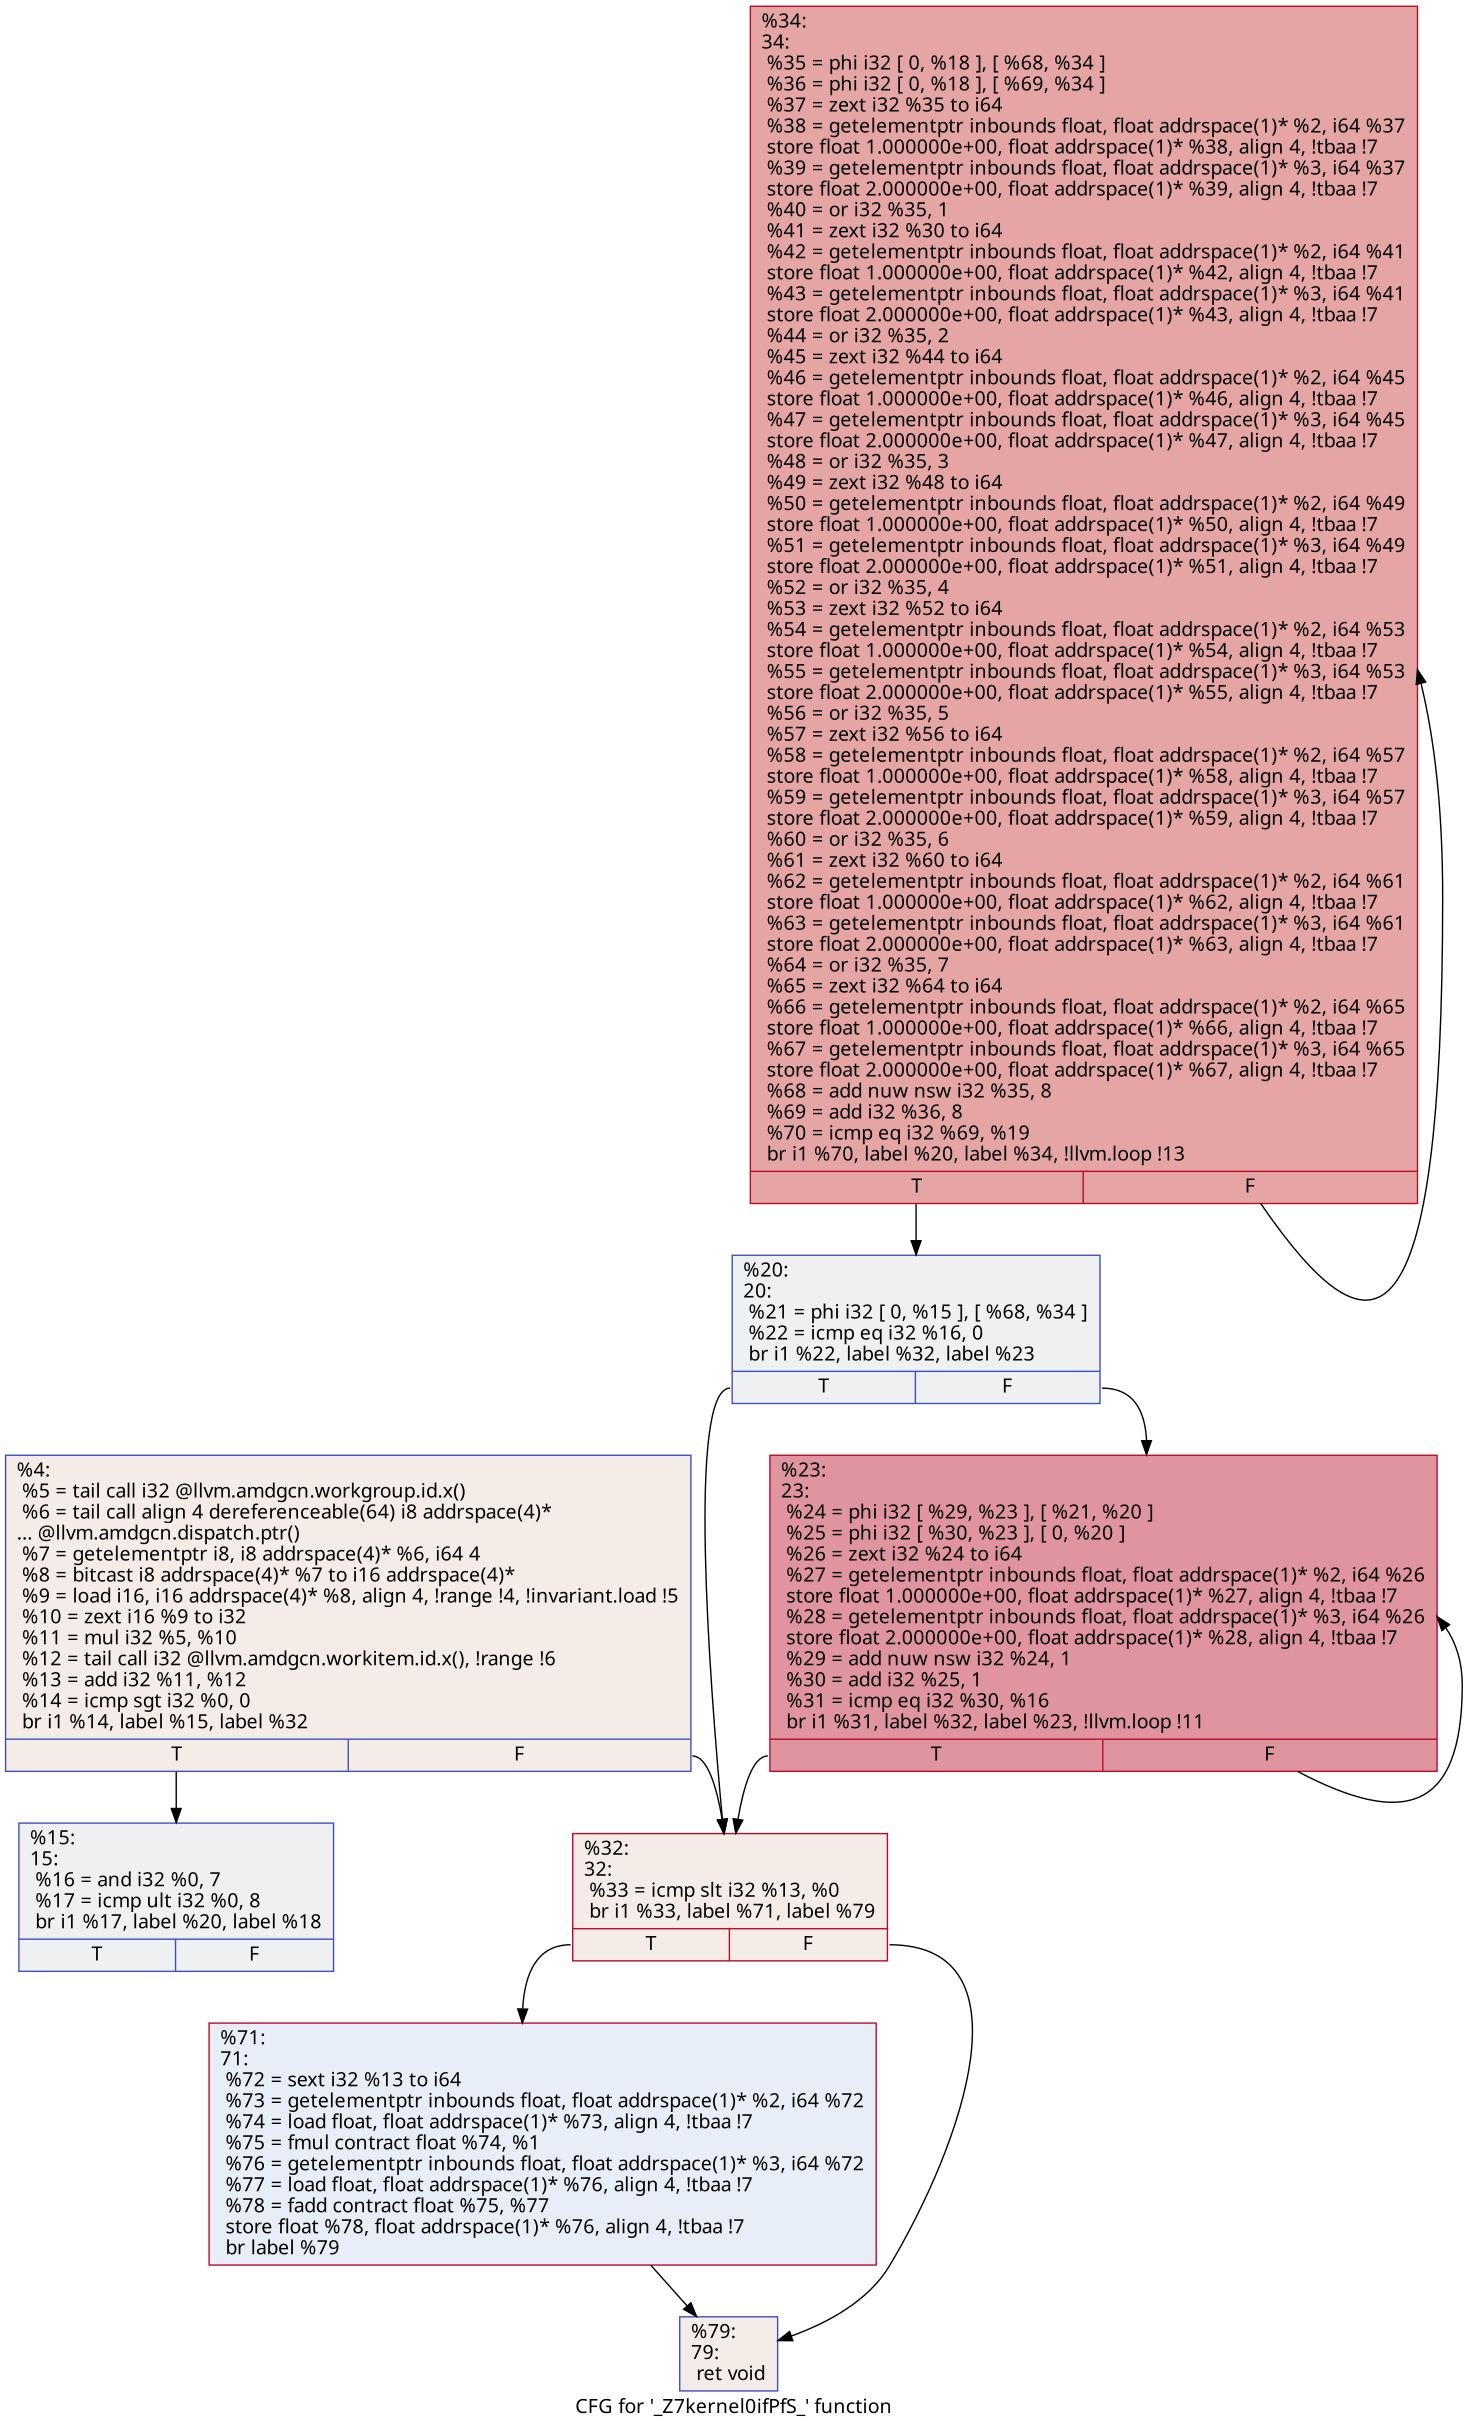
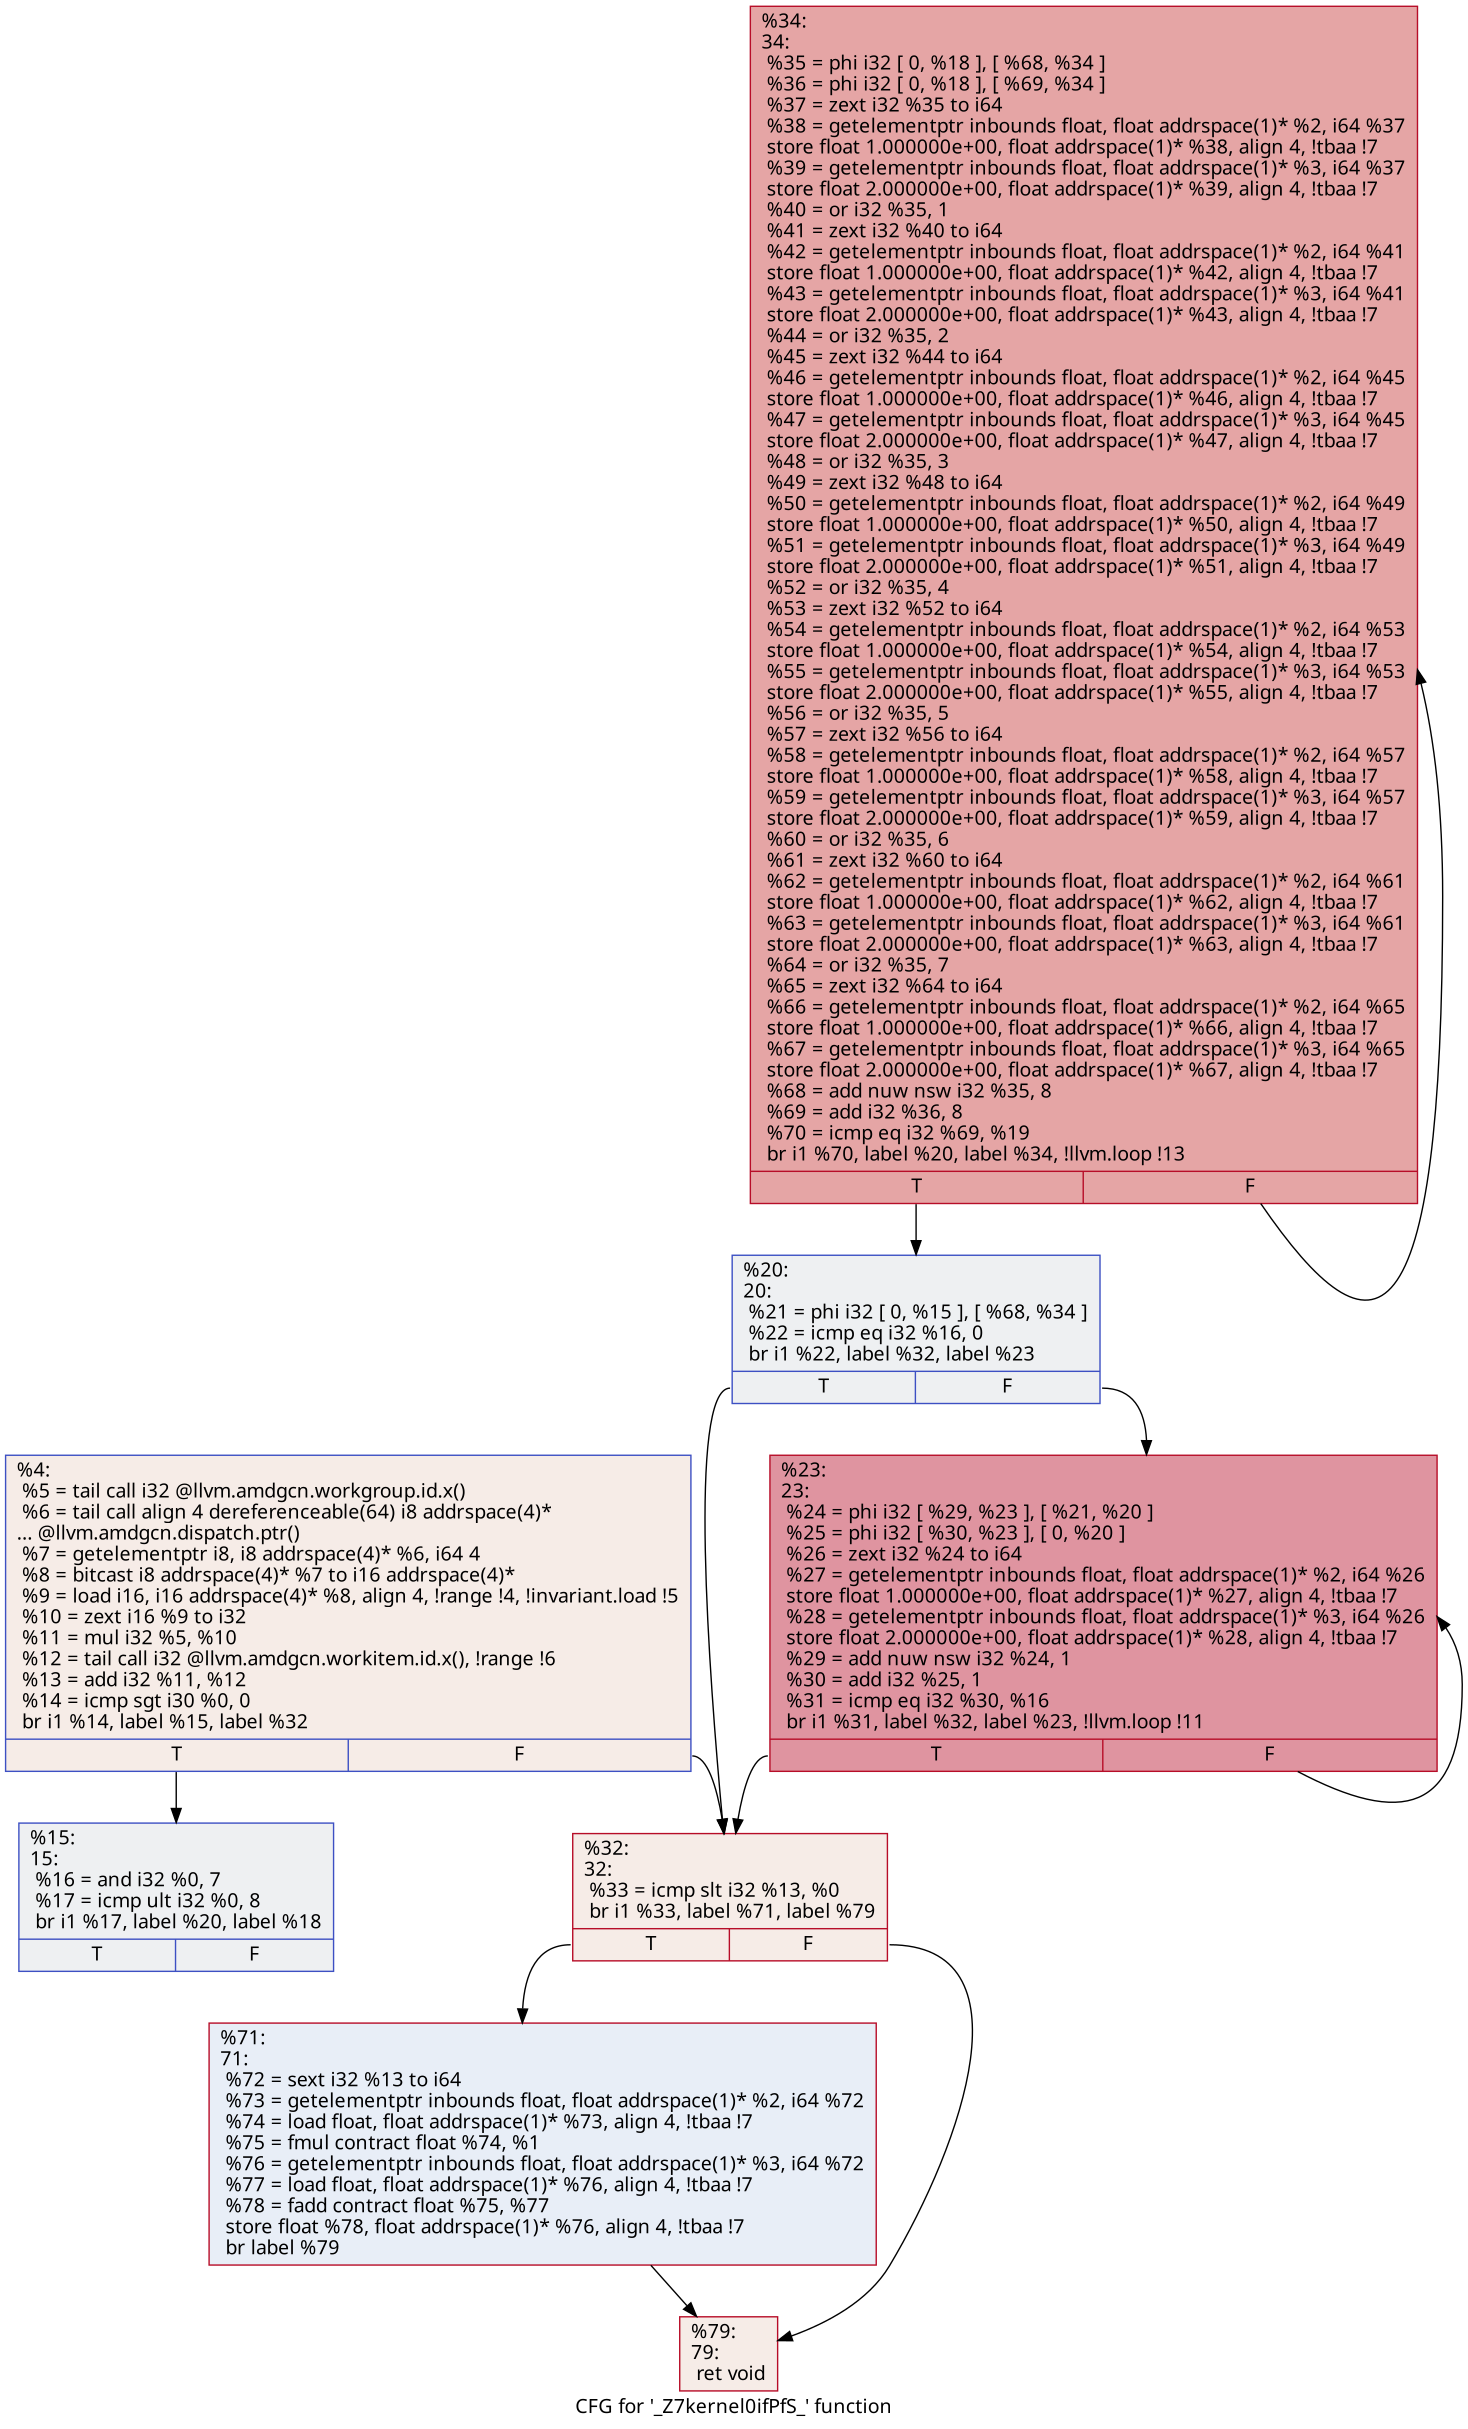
node "%34:": text "%41 = zext i32 %30 to i64" -> "%41 = zext i32 %40 to i64"
node "%4:": text "%14 = icmp sgt i32 %0, 0" -> "%14 = icmp sgt i30 %0, 0"
node "%79:": color #3d50c3ff -> #b70d28ff
